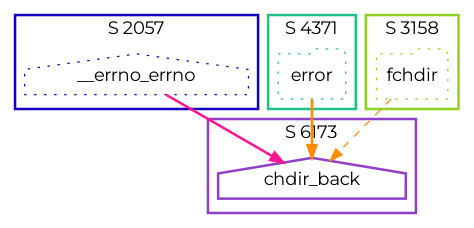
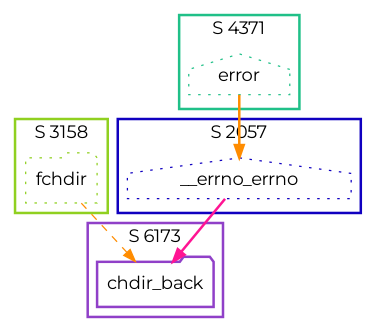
node "error": shape folder -> house
edge "error" -> "chdir_back": now "error" -> "__errno_errno"
node "chdir_back": shape house -> folder
